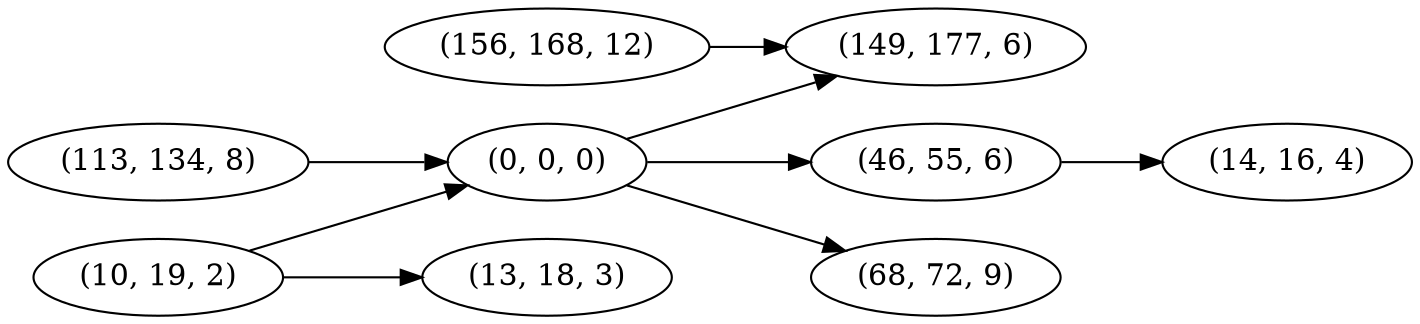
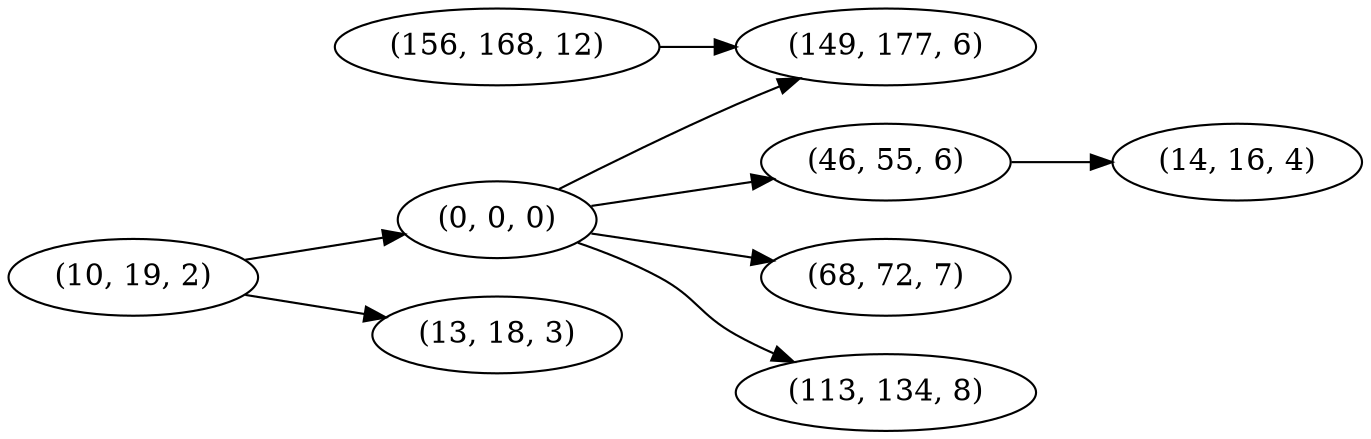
edge "(113, 134, 8)" -> "(0, 0, 0)": reversed
node "(68, 72, 9)": label "(68, 72, 9)" -> "(68, 72, 7)"
